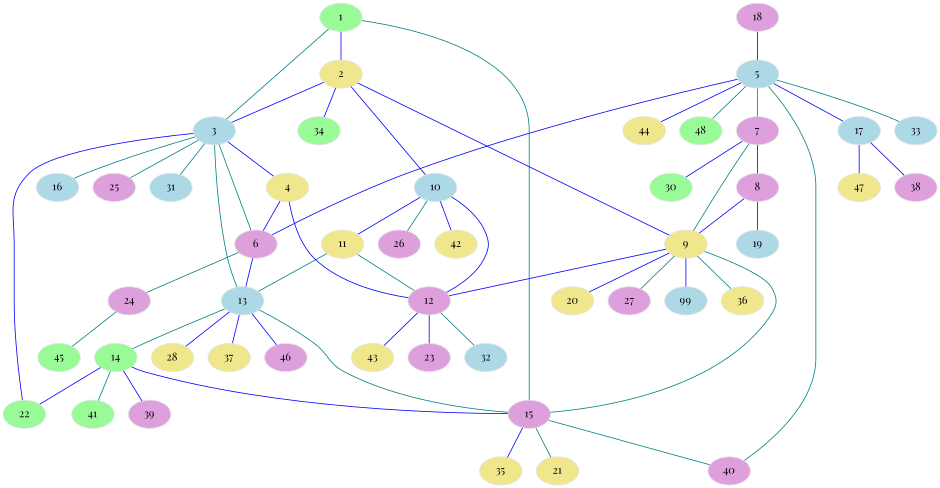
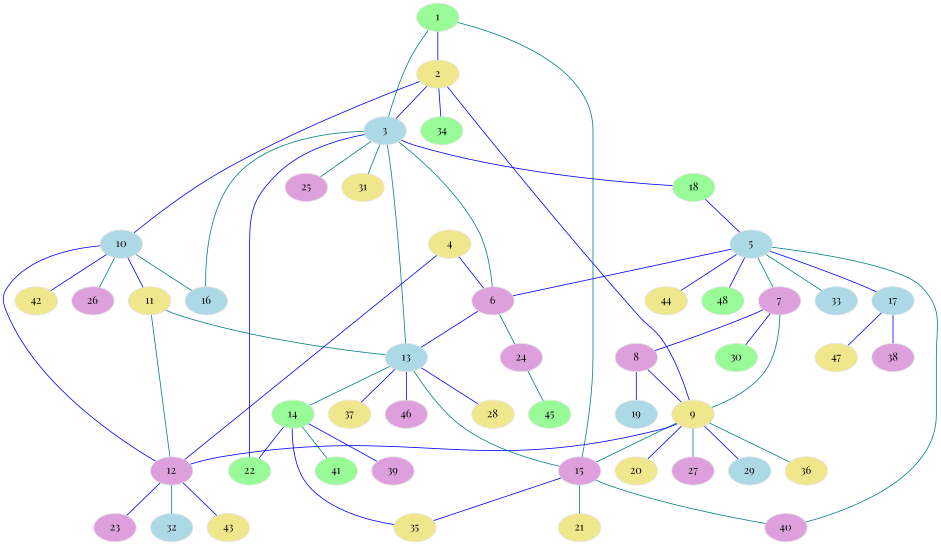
node "18": fillcolor plum -> palegreen
edge "5" -- "48": color teal -> blue
edge "3" -- "4": now "3" -- "18"
node "31": fillcolor lightblue -> khaki
edge "10" -- "16": added
node "99": label "99" -> "29"
edge "14" -- "15": now "14" -- "35"
